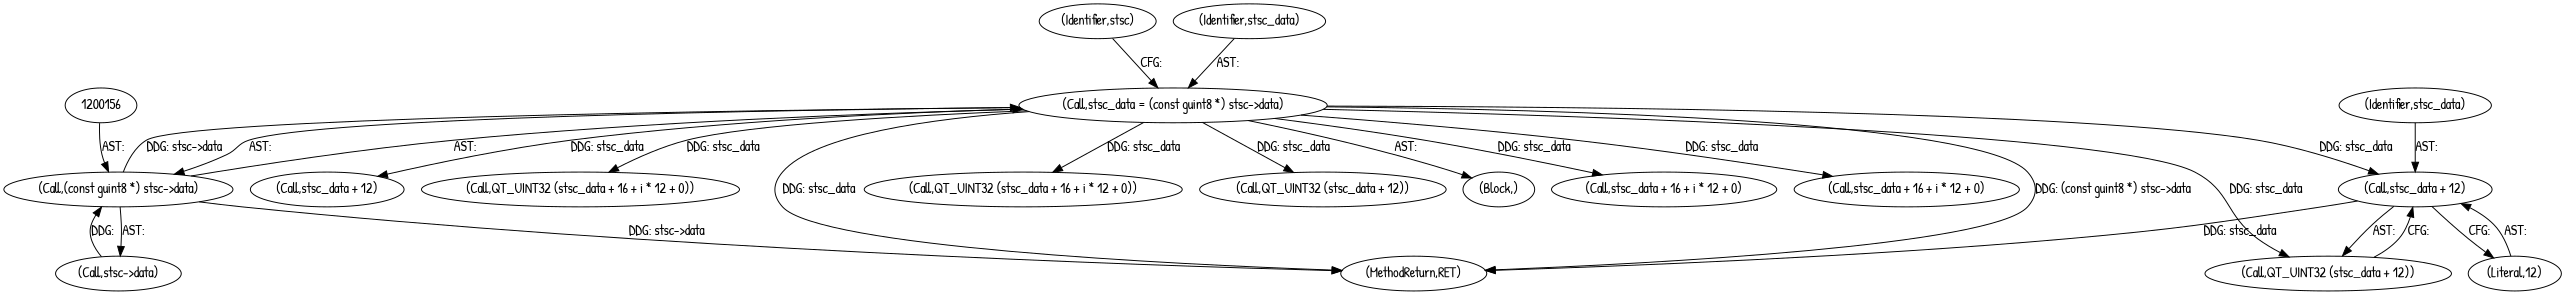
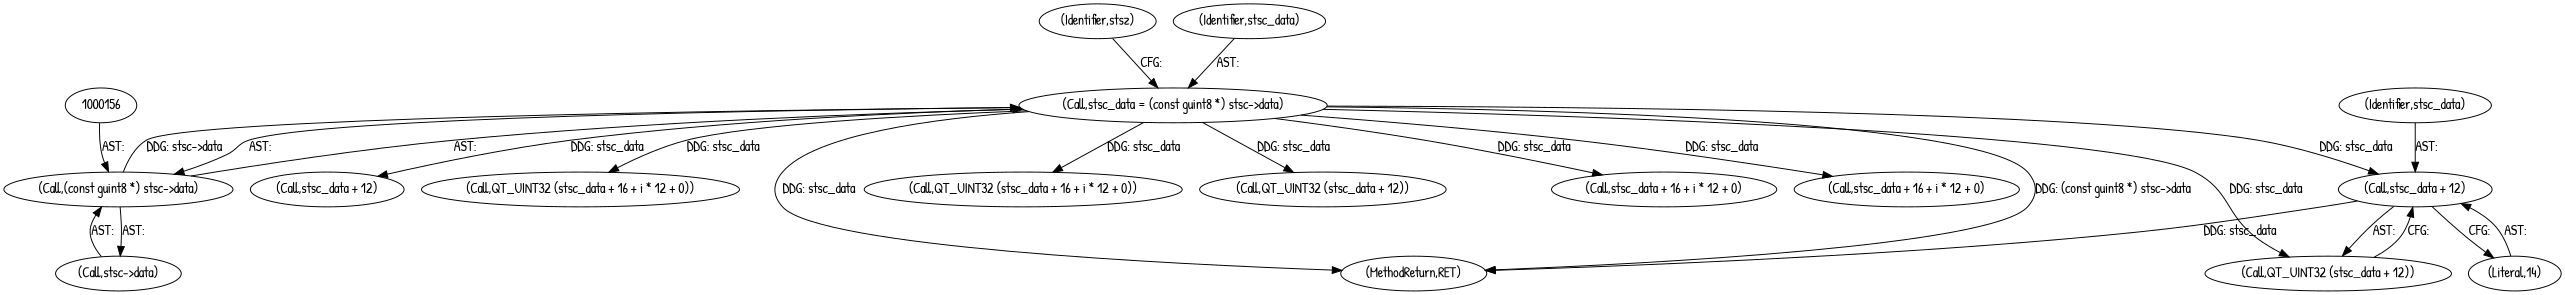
node "(Identifier,stsc)": label "(Identifier,stsc)" -> "(Identifier,stsz)"
node "1200156": label "1200156" -> "1000156"
node "(Block,)": removed
edge "(Call,stsc->data)" -> "(Call,(const guint8 *) stsc->data)": label "DDG: " -> "AST: "
edge "(Call,(const guint8 *) stsc->data)" -> "(MethodReturn,RET)": removed, label "DDG: stsc->data"
node "(Literal,12)": label "(Literal,12)" -> "(Literal,14)"
